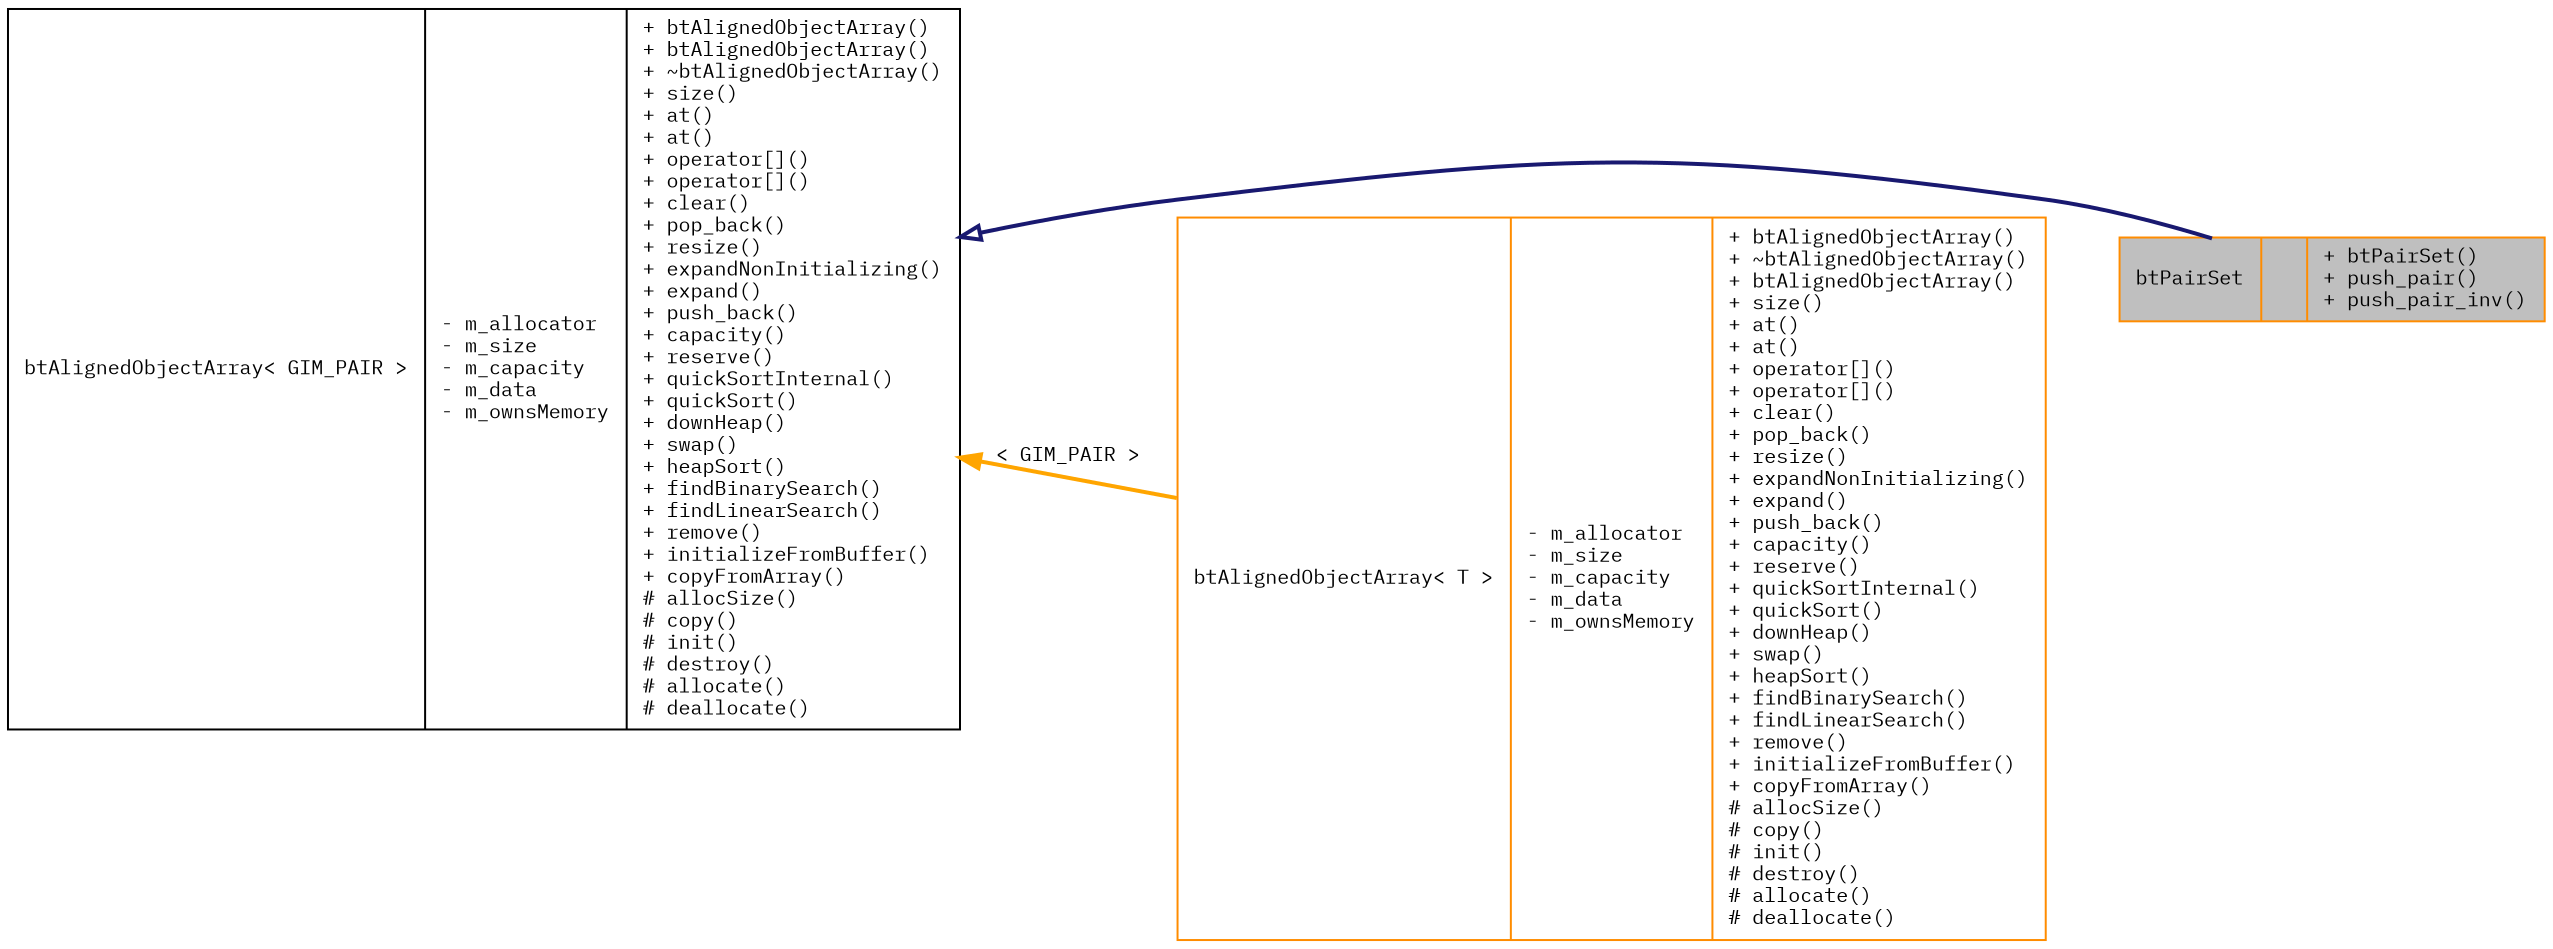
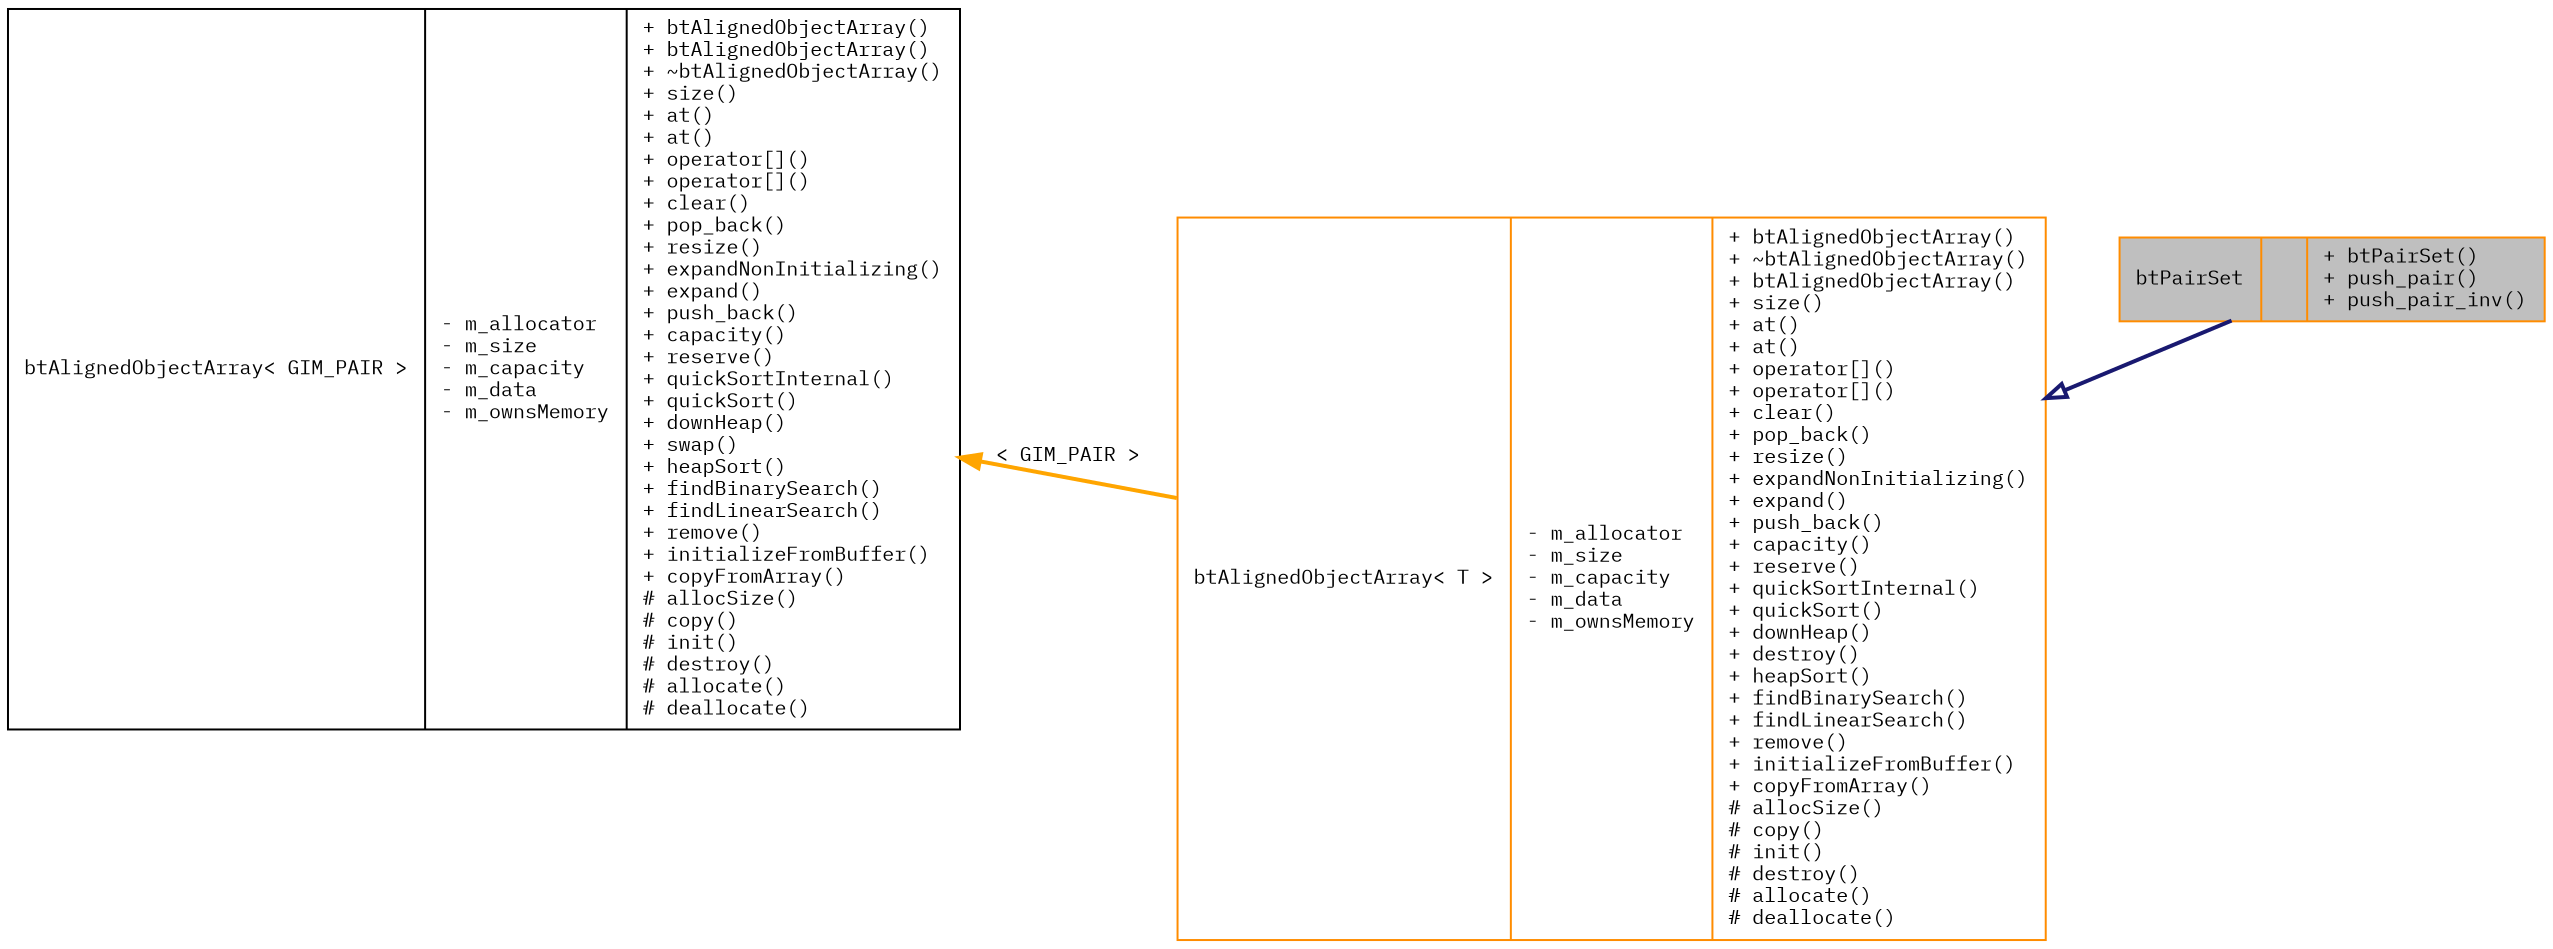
edge "btPairSet" -> "btAlignedObjectArray< GIM_PAIR >": now "btPairSet" -> "btAlignedObjectArray< T >"
node "btAlignedObjectArray< T >": text "+ swap()" -> "+ destroy()"
